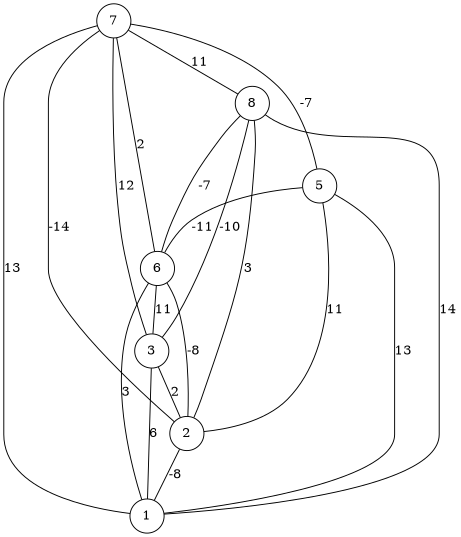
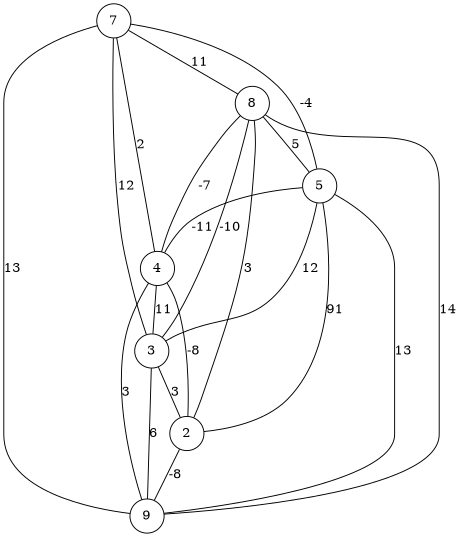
edge "7" -- "5": label "-7" -> "-4"
edge "8" -- "5": added, label "5"
edge "7" -- "2": removed, label "-14"
node "6": label "6" -> "4"
edge "5" -- "3": added, label "12"
edge "5" -- "2": label "11" -> "91"
edge "3" -- "2": label "2" -> "3"
node "1": label "1" -> "9"
